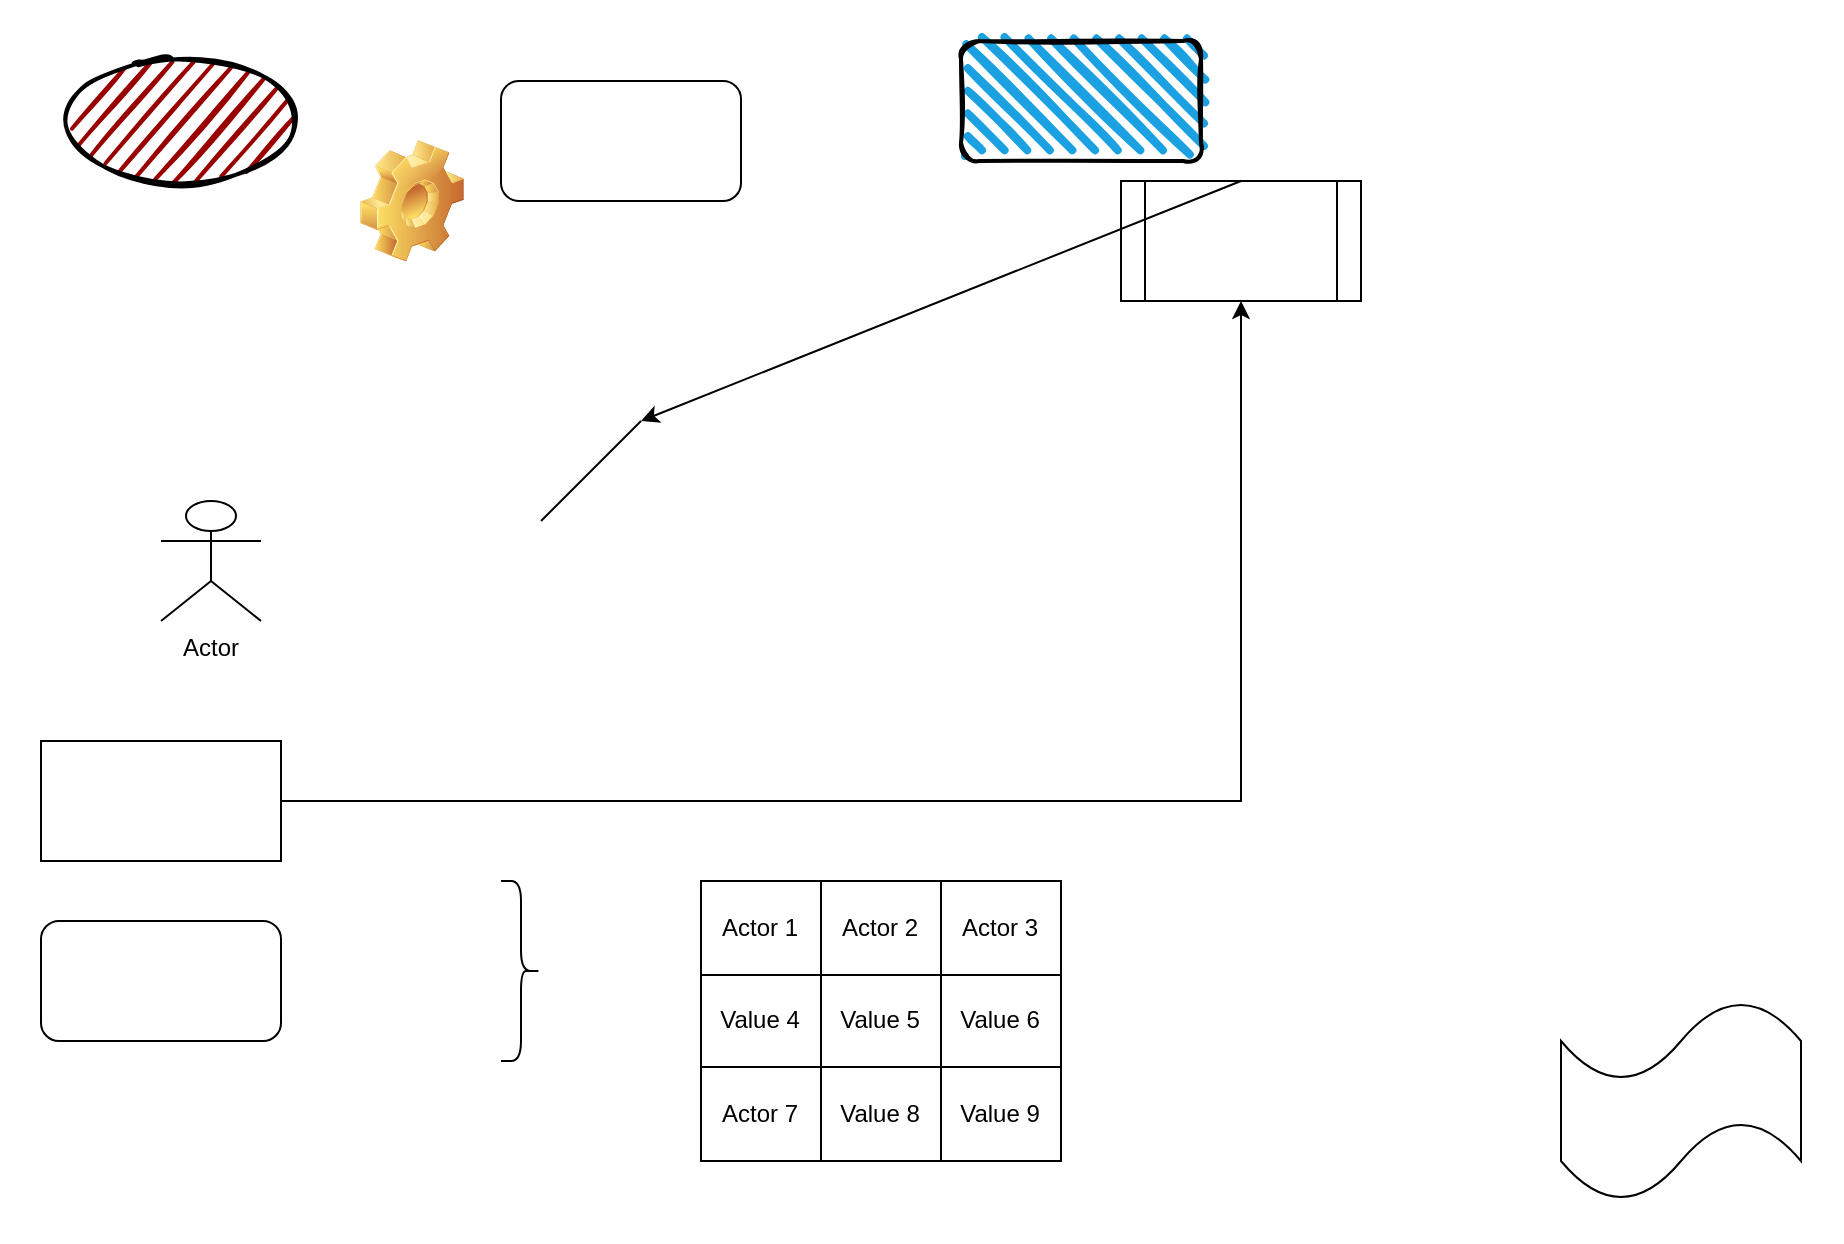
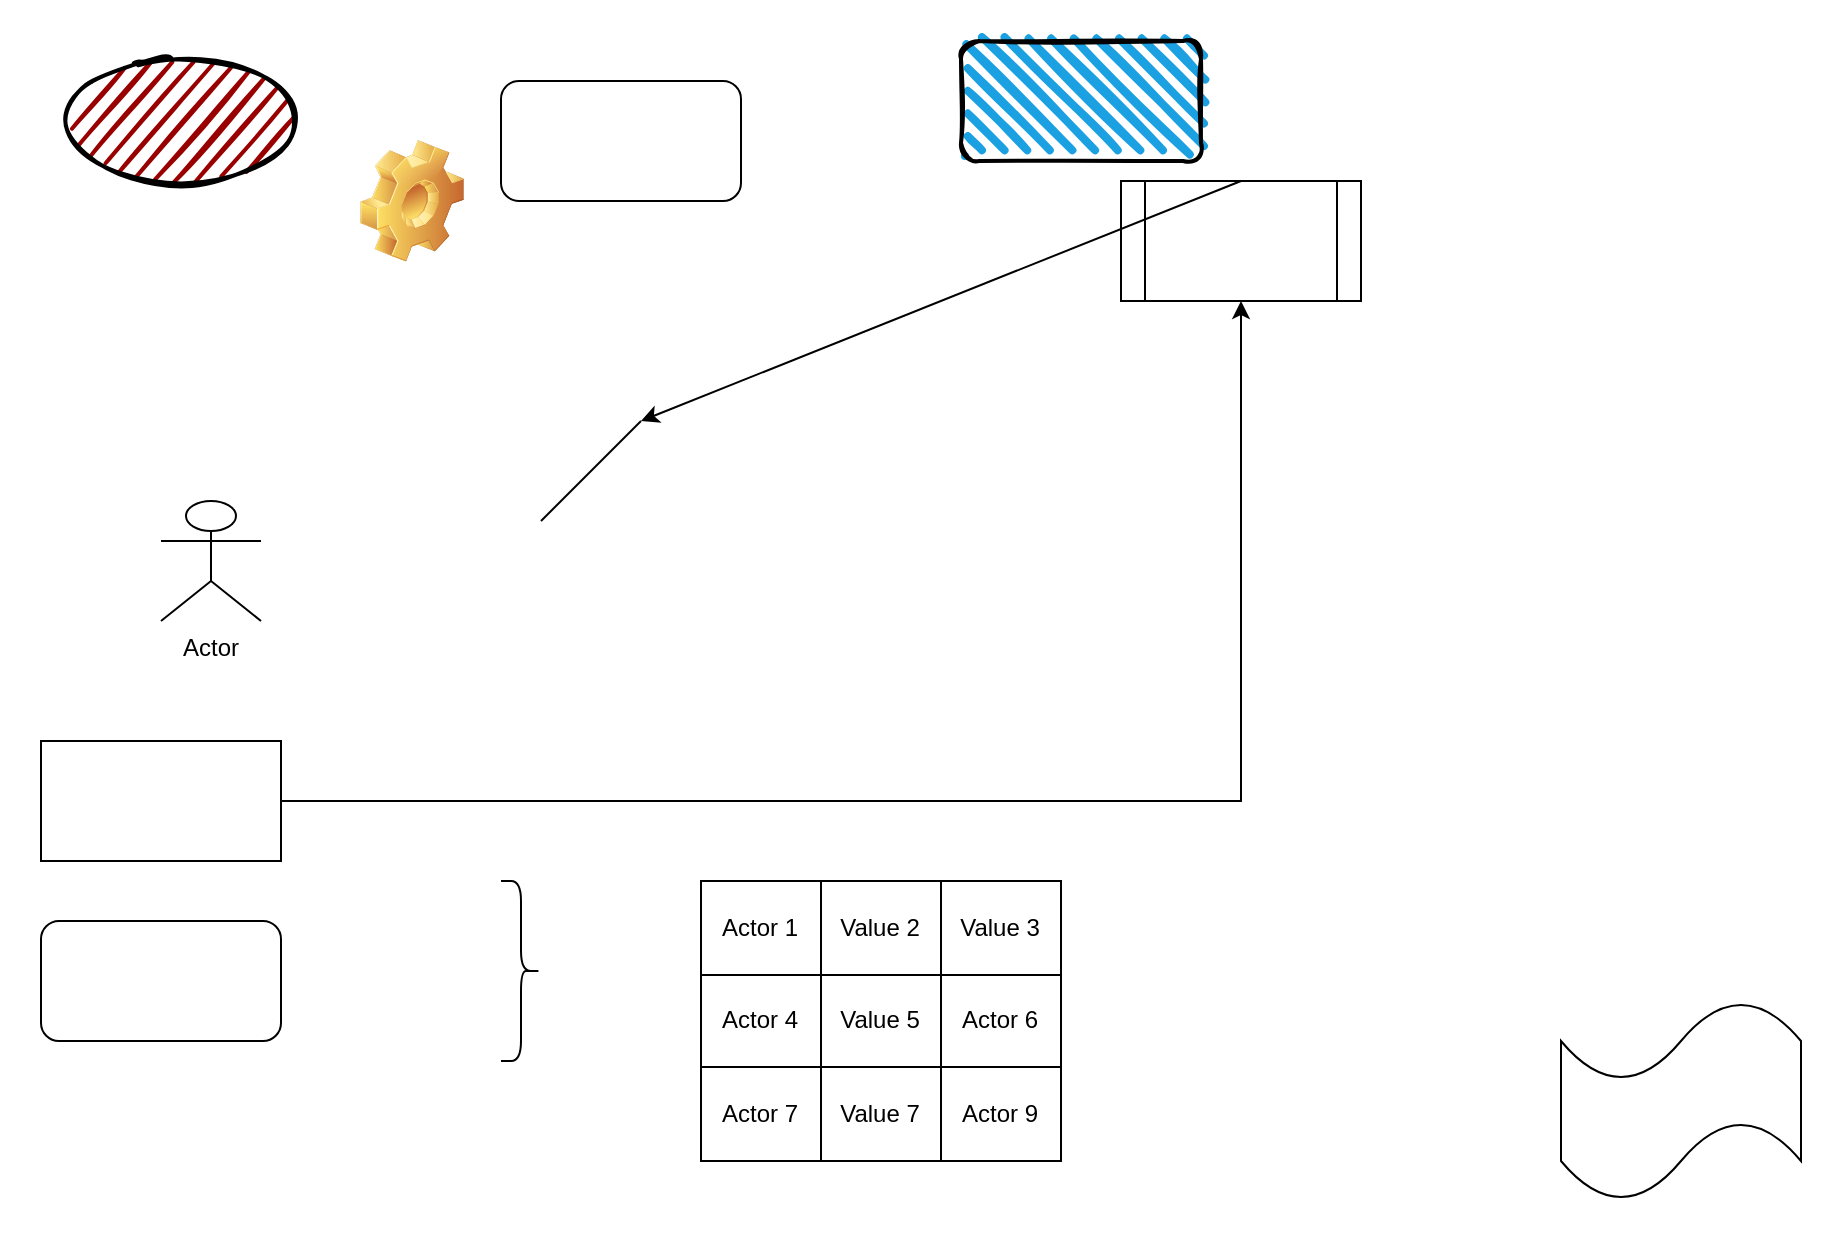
node "Actor 2": label "Actor 2" -> "Value 2"
node "Actor 3": label "Actor 3" -> "Value 3"
node "Value 4": label "Value 4" -> "Actor 4"
node "Value 6": label "Value 6" -> "Actor 6"
node "Value 8": label "Value 8" -> "Value 7"
node "Value 9": label "Value 9" -> "Actor 9"
